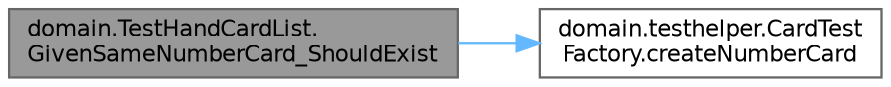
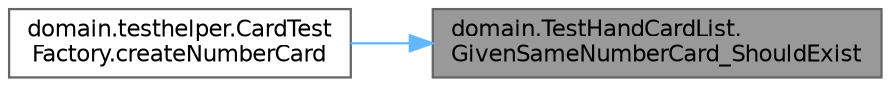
edge "domain.TestHandCardList. GivenSameNumberCard_ShouldExist" -> "domain.testhelper.CardTest Factory.createNumberCard": reversed
